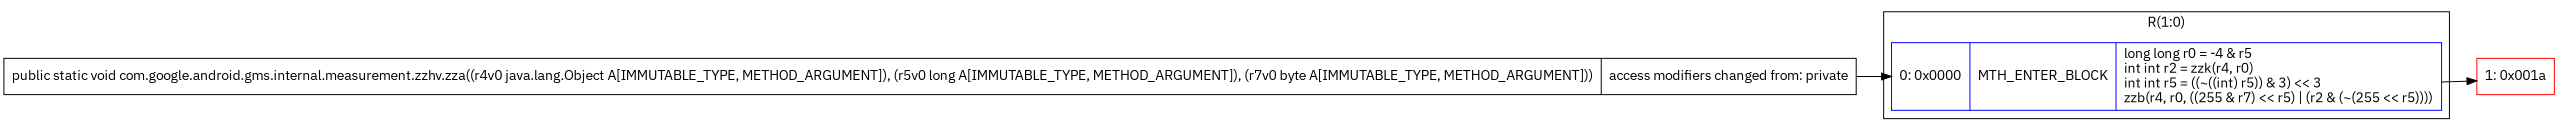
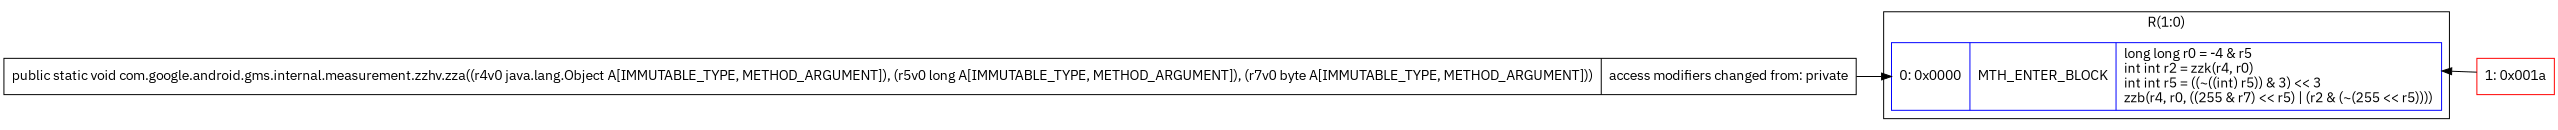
edge "0: 0x0000" -> "1: 0x001a": reversed
